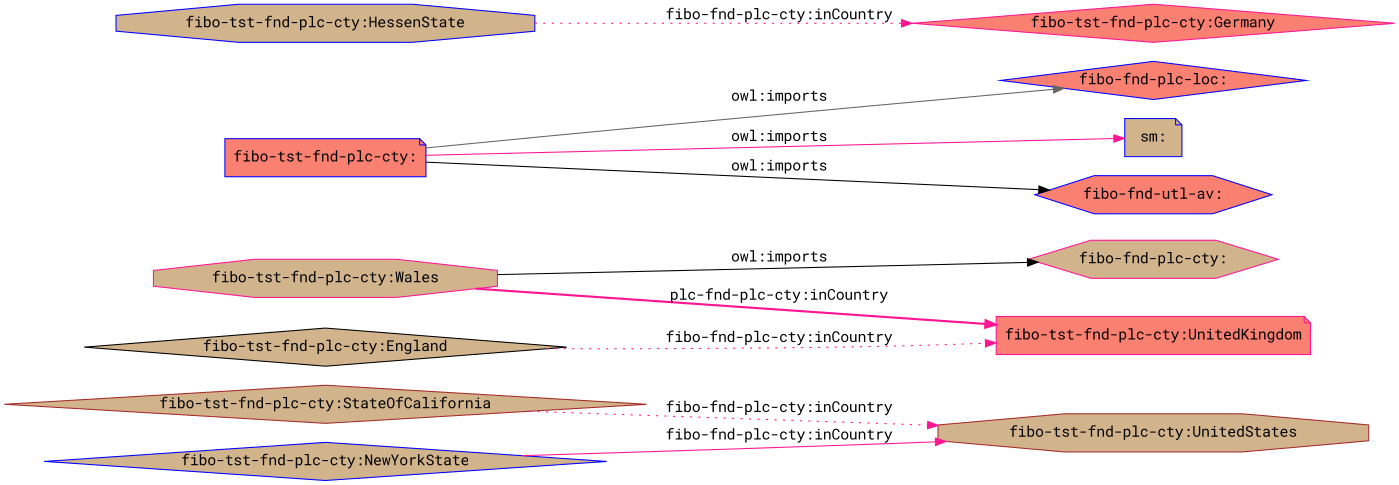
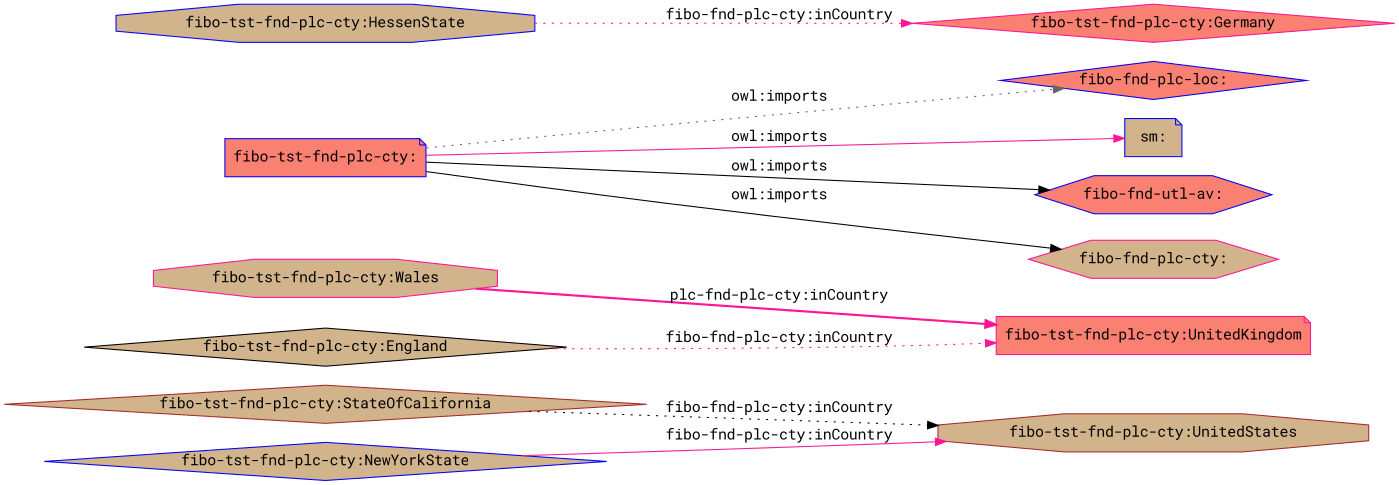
edge "fibo-tst-fnd-plc-cty:" -> "fibo-fnd-plc-loc:": style solid -> dotted
edge "fibo-tst-fnd-plc-cty:Wales" -> "fibo-fnd-plc-cty:": now "fibo-tst-fnd-plc-cty:" -> "fibo-fnd-plc-cty:"
edge "fibo-tst-fnd-plc-cty:StateOfCalifornia" -> "fibo-tst-fnd-plc-cty:UnitedStates": color deeppink -> black
